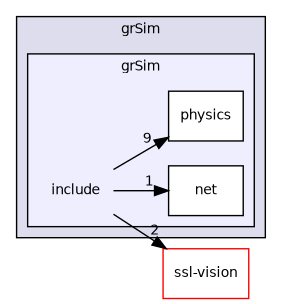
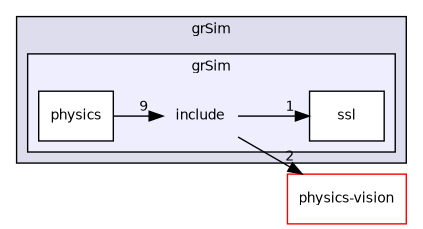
edge "include" -> "physics": reversed
node "net": label "net" -> "ssl"
node "ssl-vision": label "ssl-vision" -> "physics-vision"
